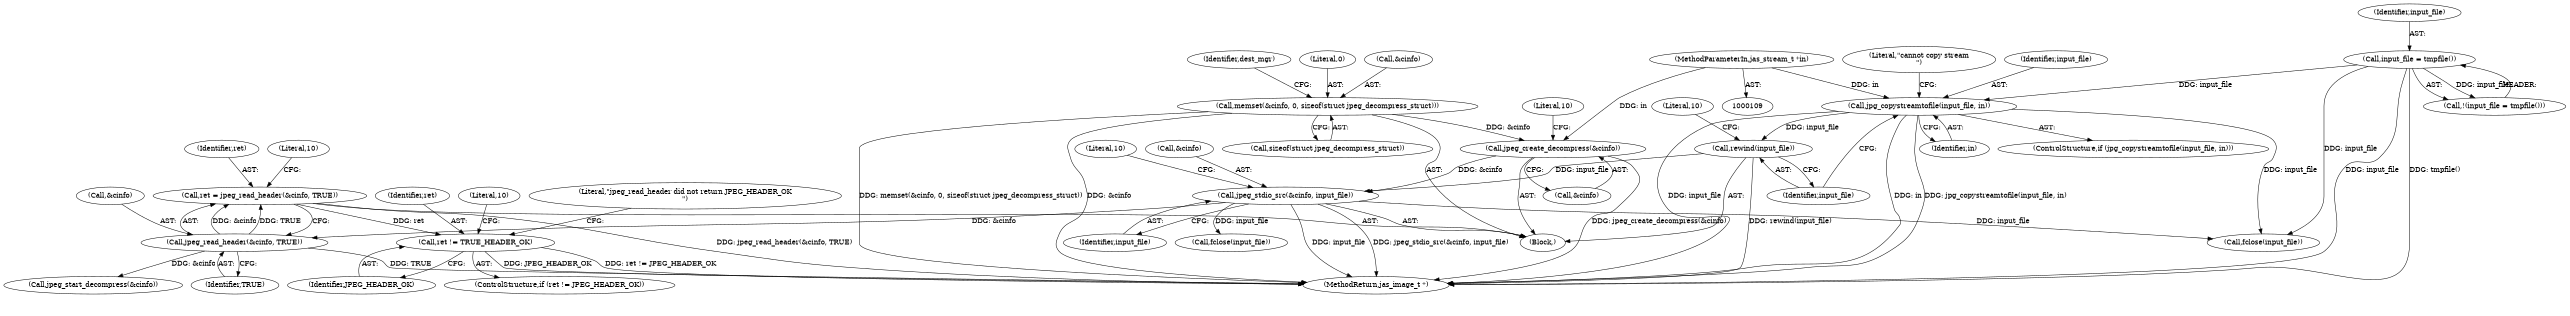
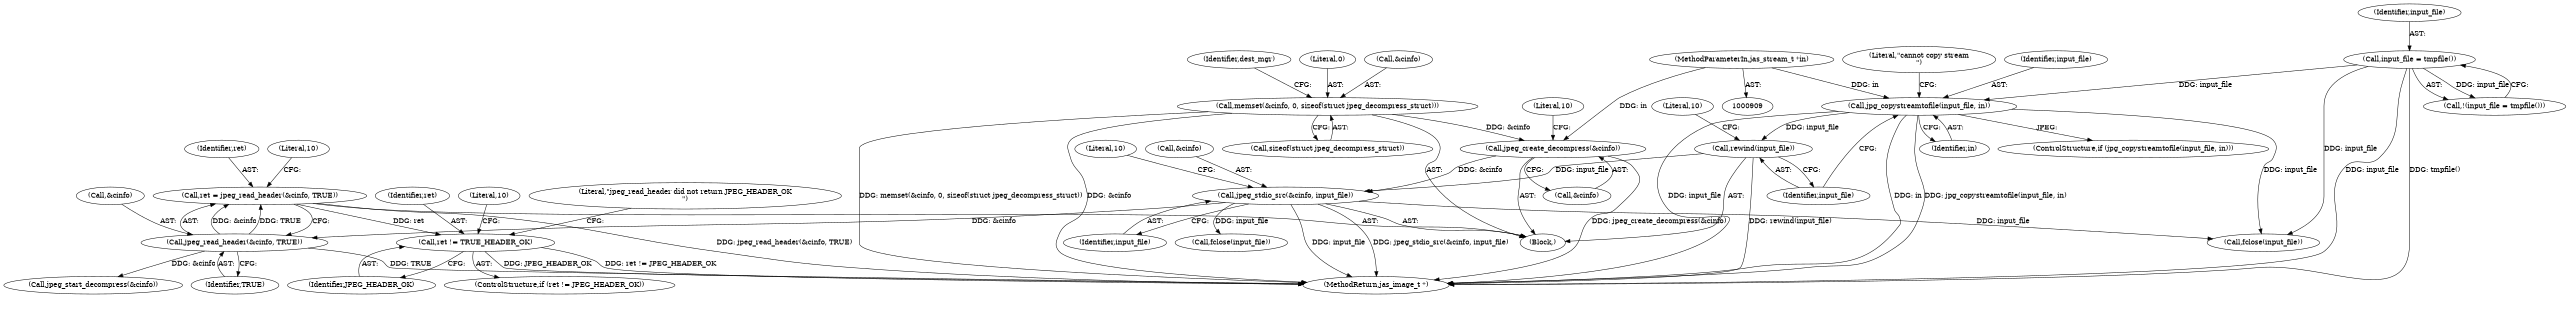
edge "(Call,!(input_file = tmpfile()))" -> "(Call,input_file = tmpfile())": label "HEADER: " -> "CFG: "
node "1000109": label "1000109" -> "1000909"
edge "(Call,jpg_copystreamtofile(input_file, in))" -> "(ControlStructure,if (jpg_copystreamtofile(input_file, in)))": label "AST: " -> "JPEG: "
